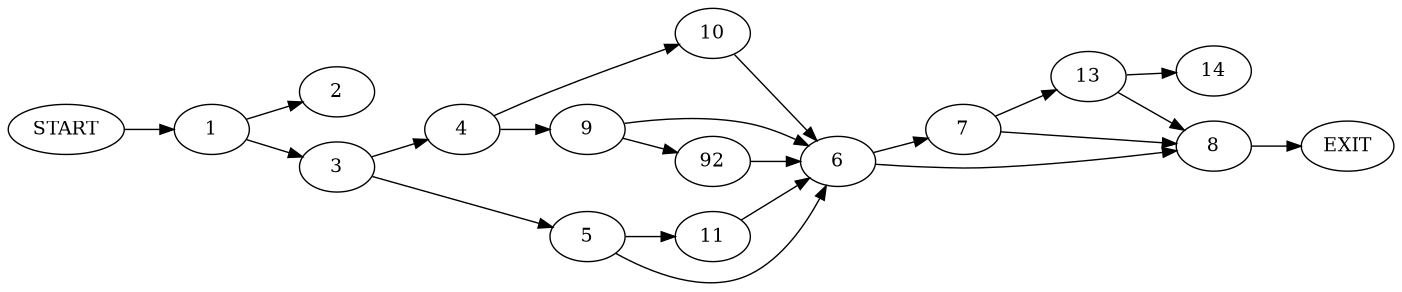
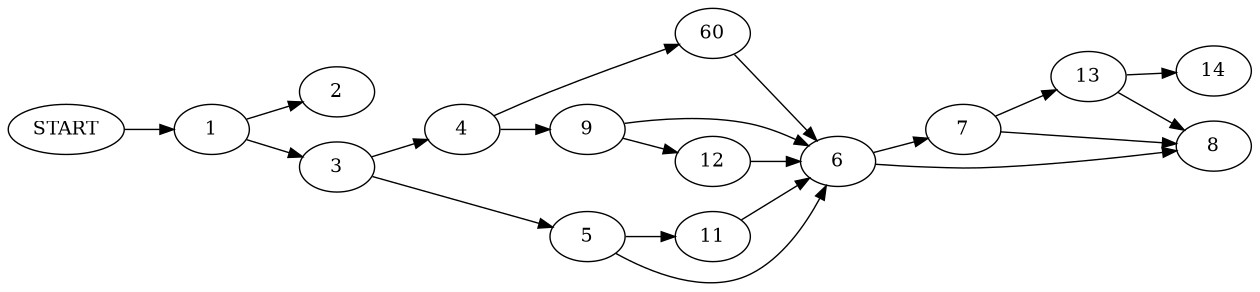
node "10": label "10" -> "60"
node "EXIT": removed
node "92": label "92" -> "12"
